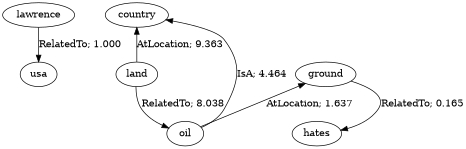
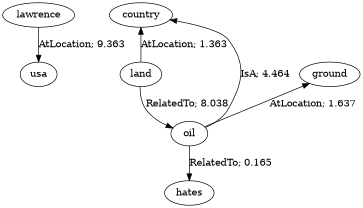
edge "lawrence" -> "usa": label "RelatedTo; 1.000" -> "AtLocation; 9.363"
edge "land" -> "country": label "AtLocation; 9.363" -> "AtLocation; 1.363"
edge "ground" -> "hates": now "oil" -> "hates"
